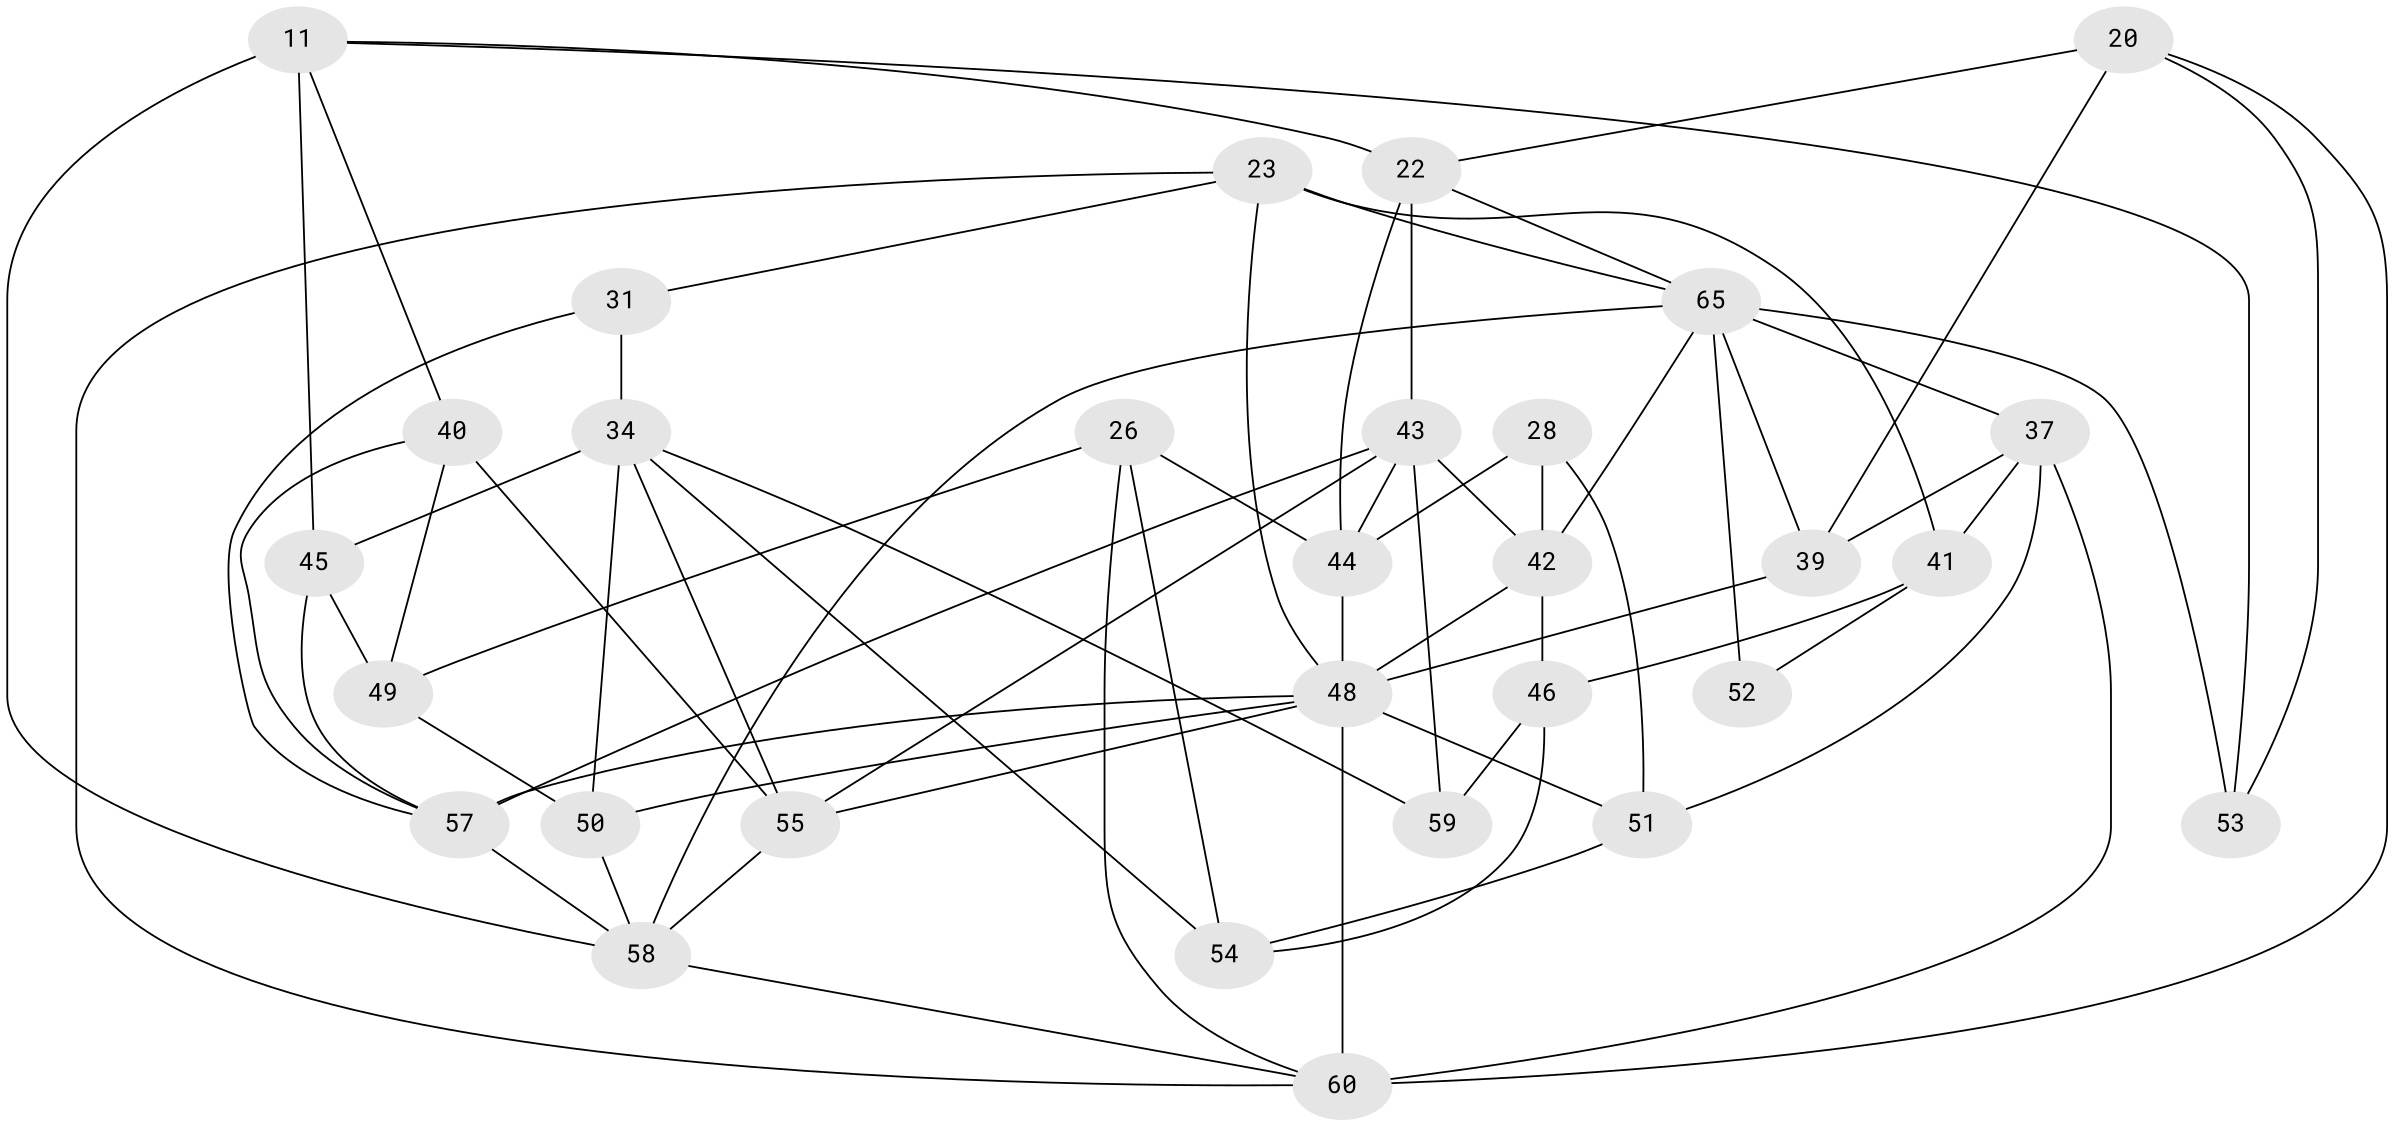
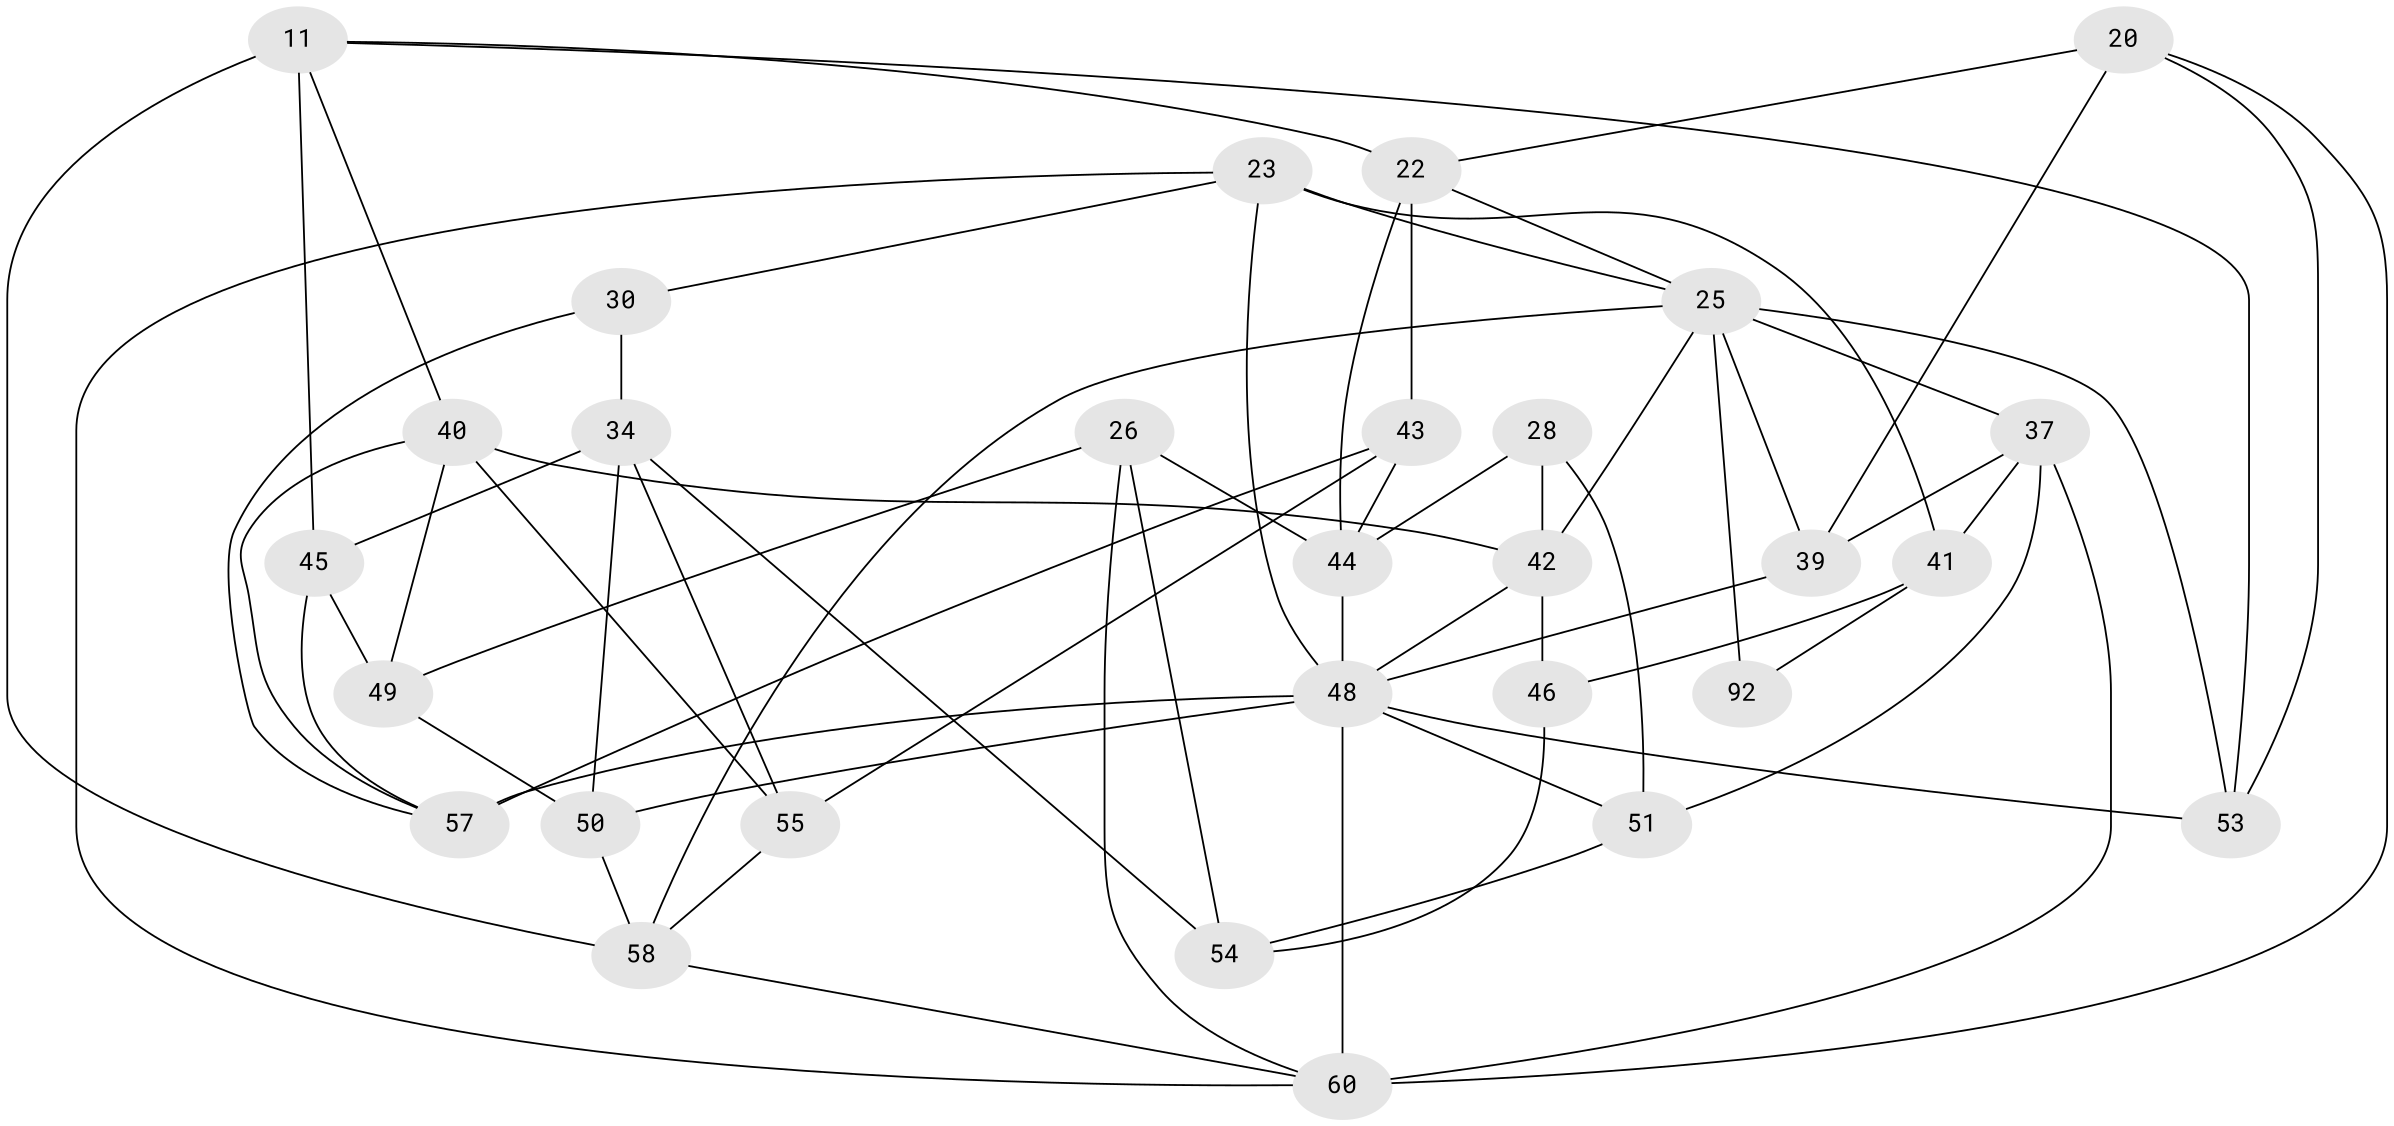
node "31": label "31" -> "30"
node "65": label "65" -> "25"
edge "43" -- "42": now "40" -- "42"
node "52": label "52" -> "92"
edge "48" -- "55": now "48" -- "53"
node "59": removed
edge "57" -- "58": removed
